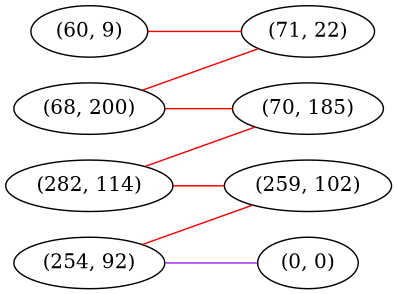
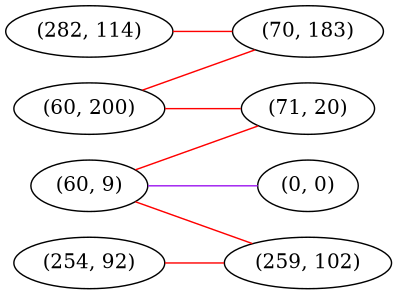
node "(71, 22)": label "(71, 22)" -> "(71, 20)"
node "(68, 200)": label "(68, 200)" -> "(60, 200)"
node "(70, 185)": label "(70, 185)" -> "(70, 183)"
edge "(282, 114)" -- "(259, 102)": now "(60, 9)" -- "(259, 102)"
edge "(254, 92)" -- "(0, 0)": now "(60, 9)" -- "(0, 0)"
